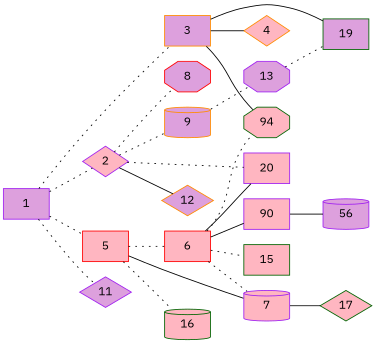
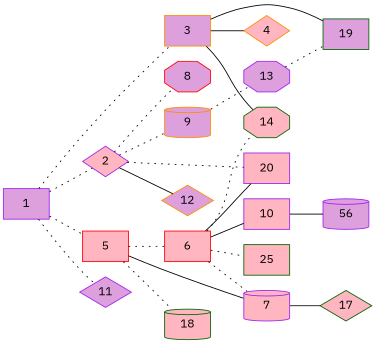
node "94": label "94" -> "14"
node "90": label "90" -> "10"
node "15": label "15" -> "25"
node "16": label "16" -> "18"
